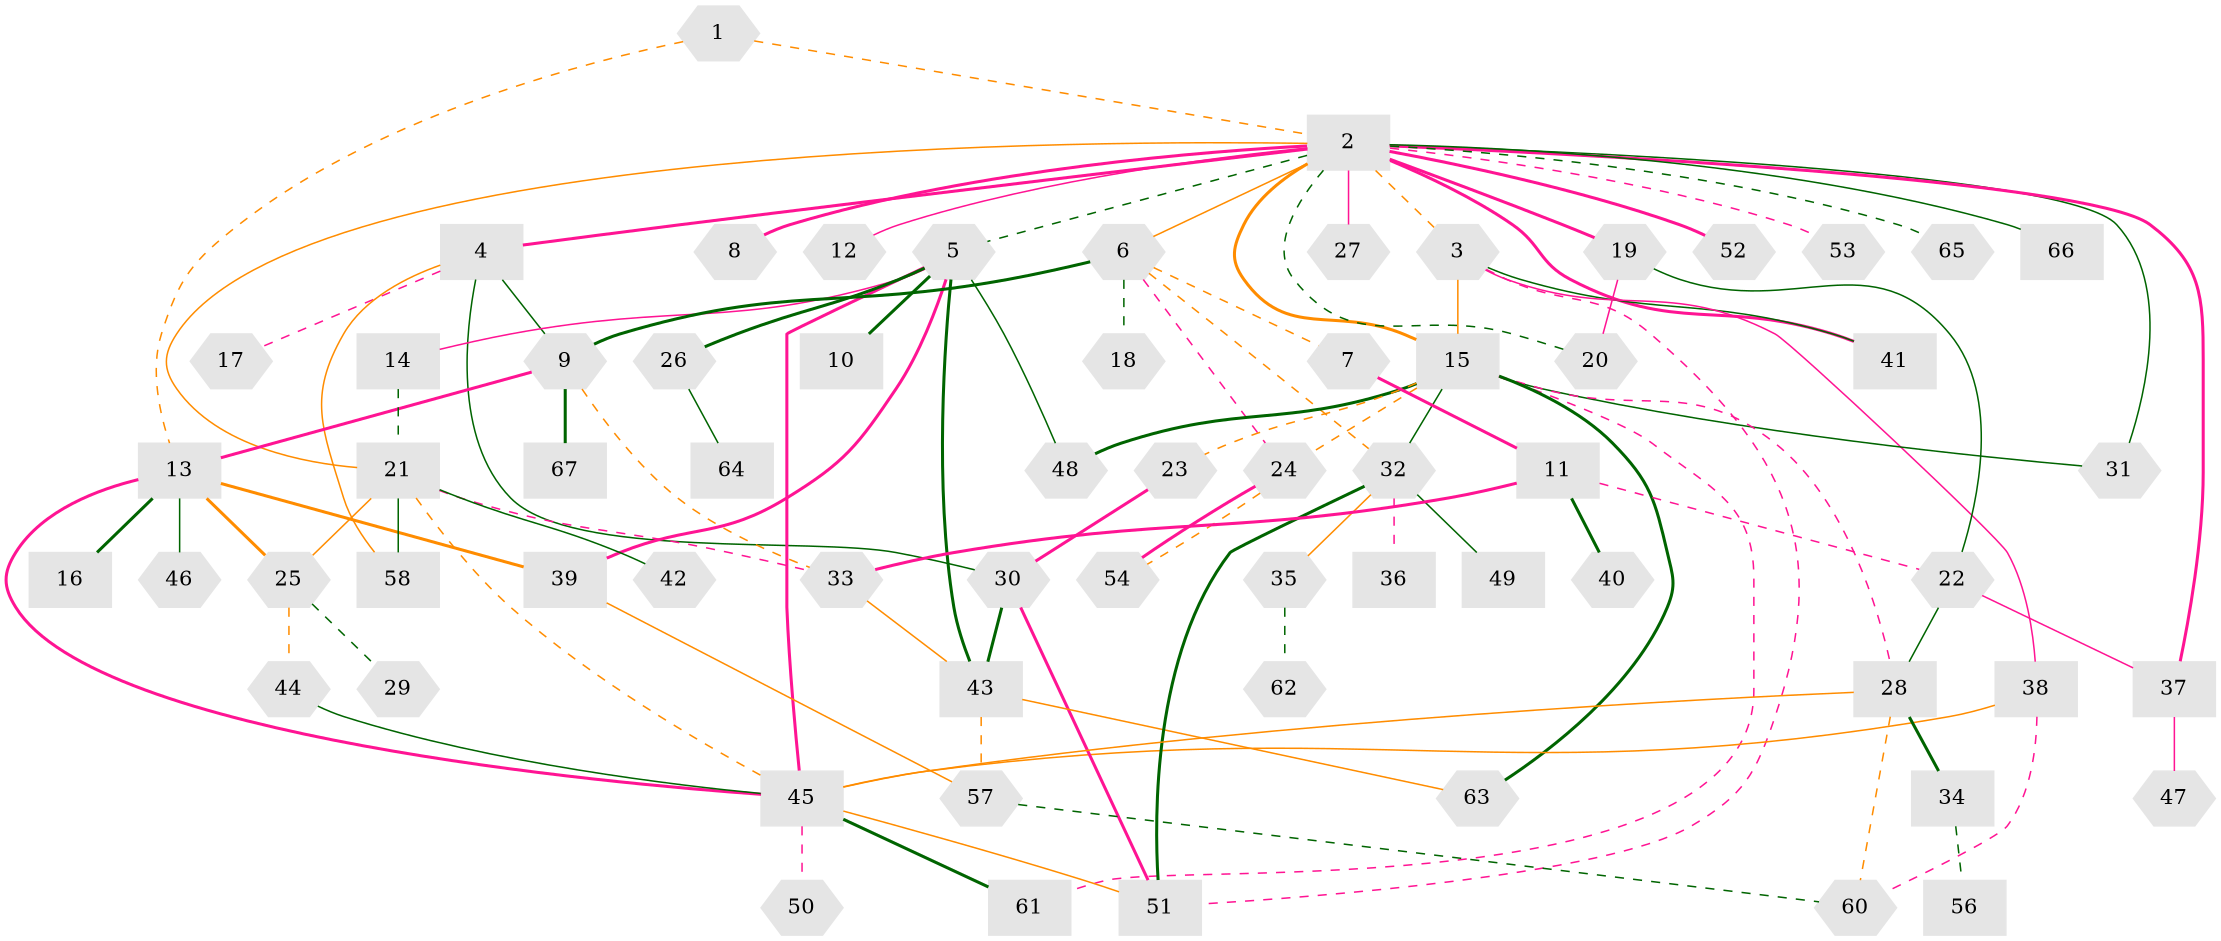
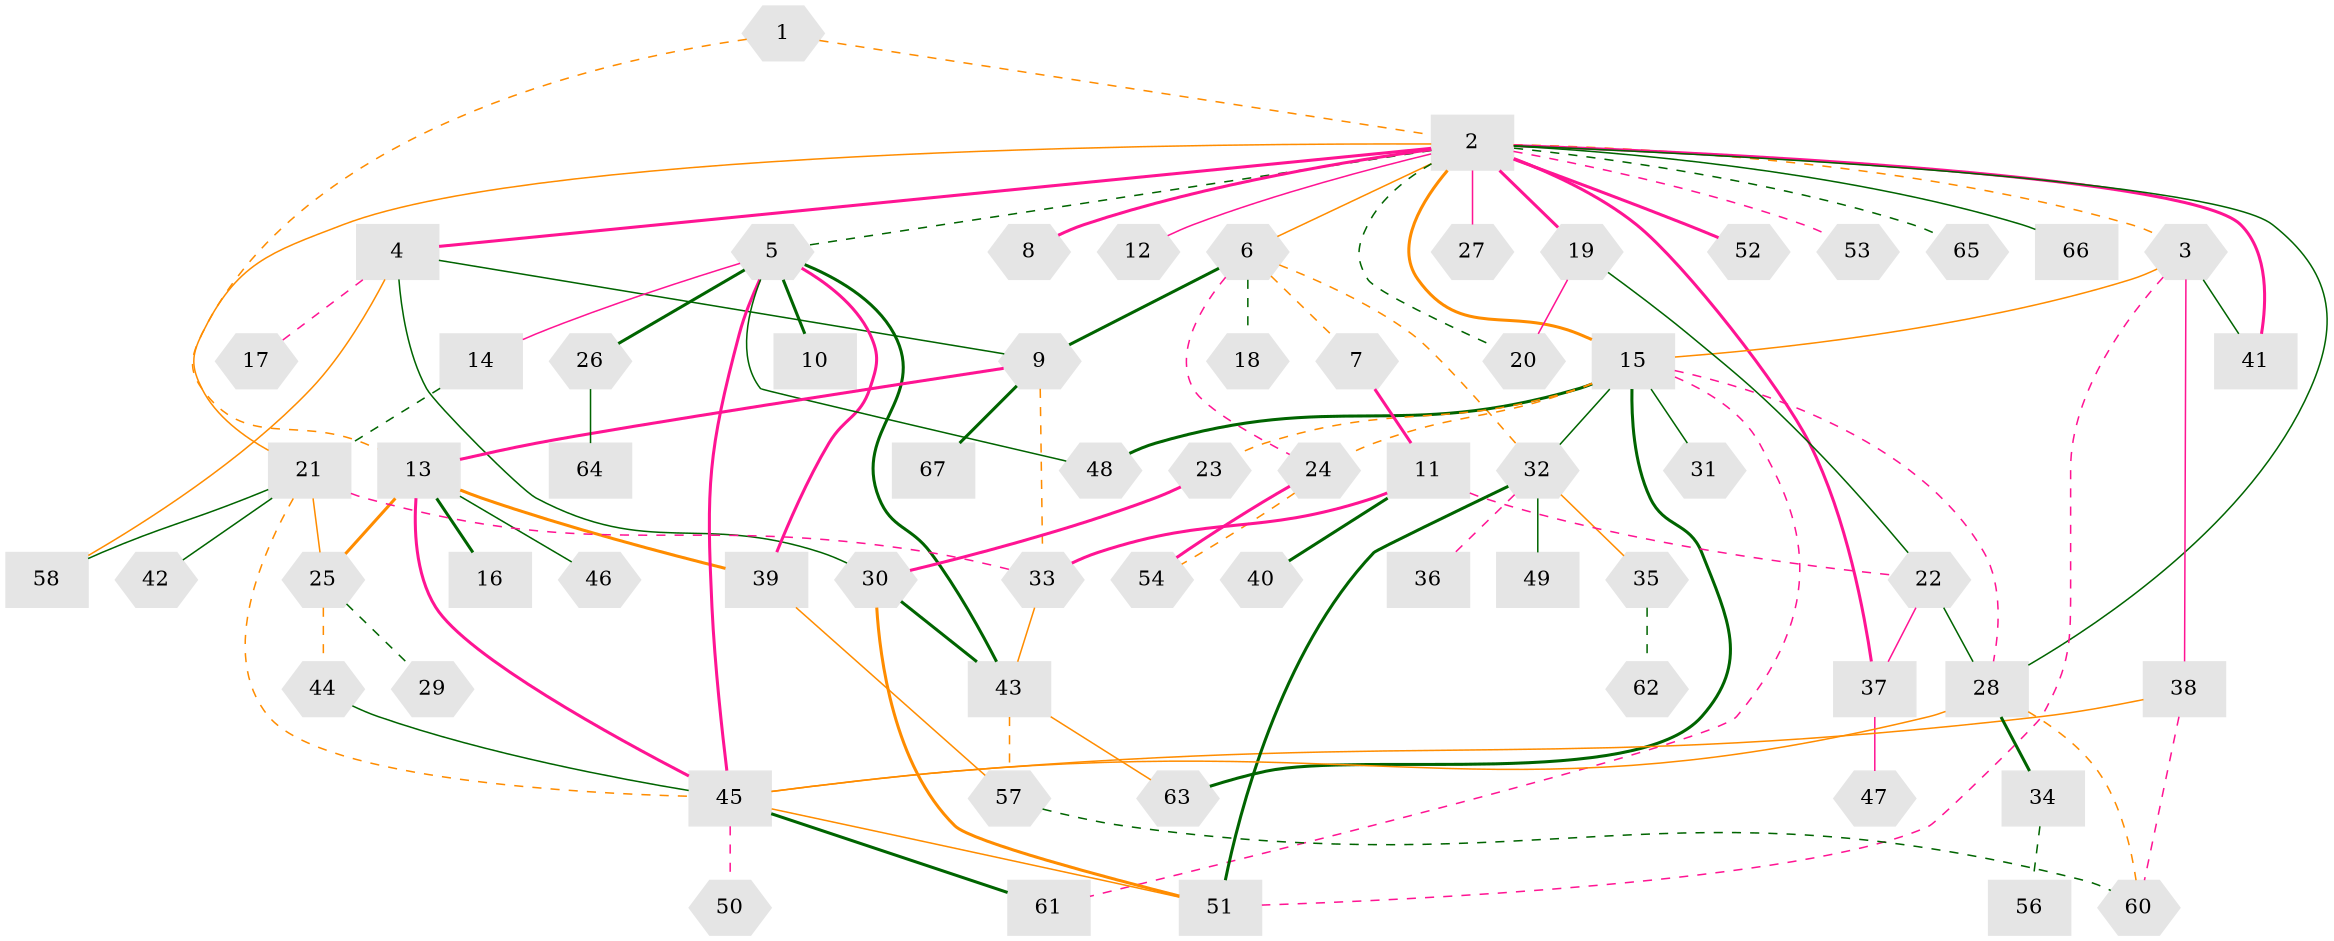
edge "2" -- "31": now "2" -- "28"
edge "30" -- "51": color deeppink -> darkorange
